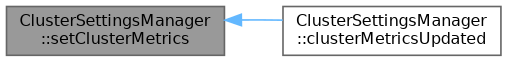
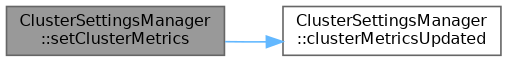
edge "ClusterSettingsManager ::clusterMetricsUpdated" -> "ClusterSettingsManager ::setClusterMetrics": reversed
